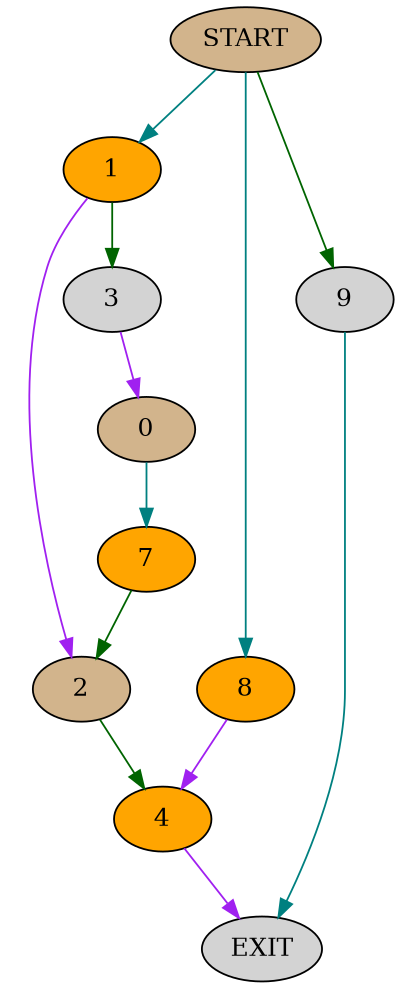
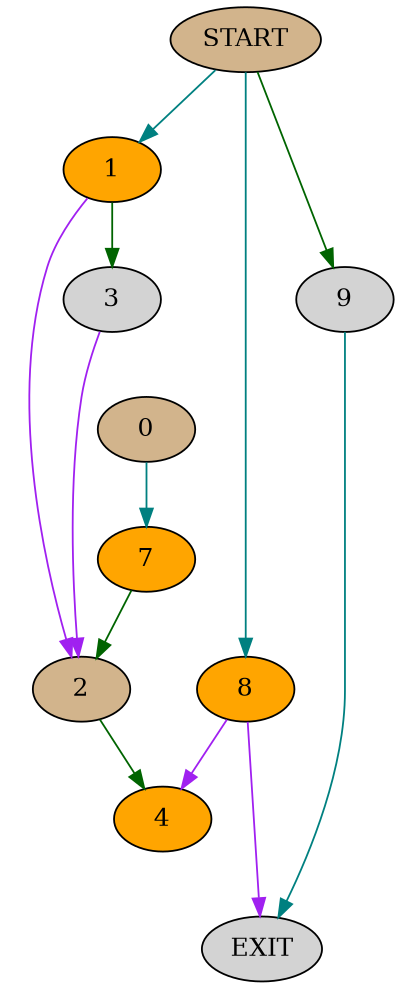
edge "3" -> "0": now "3" -> "2"
edge "4" -> "EXIT": now "8" -> "EXIT"
